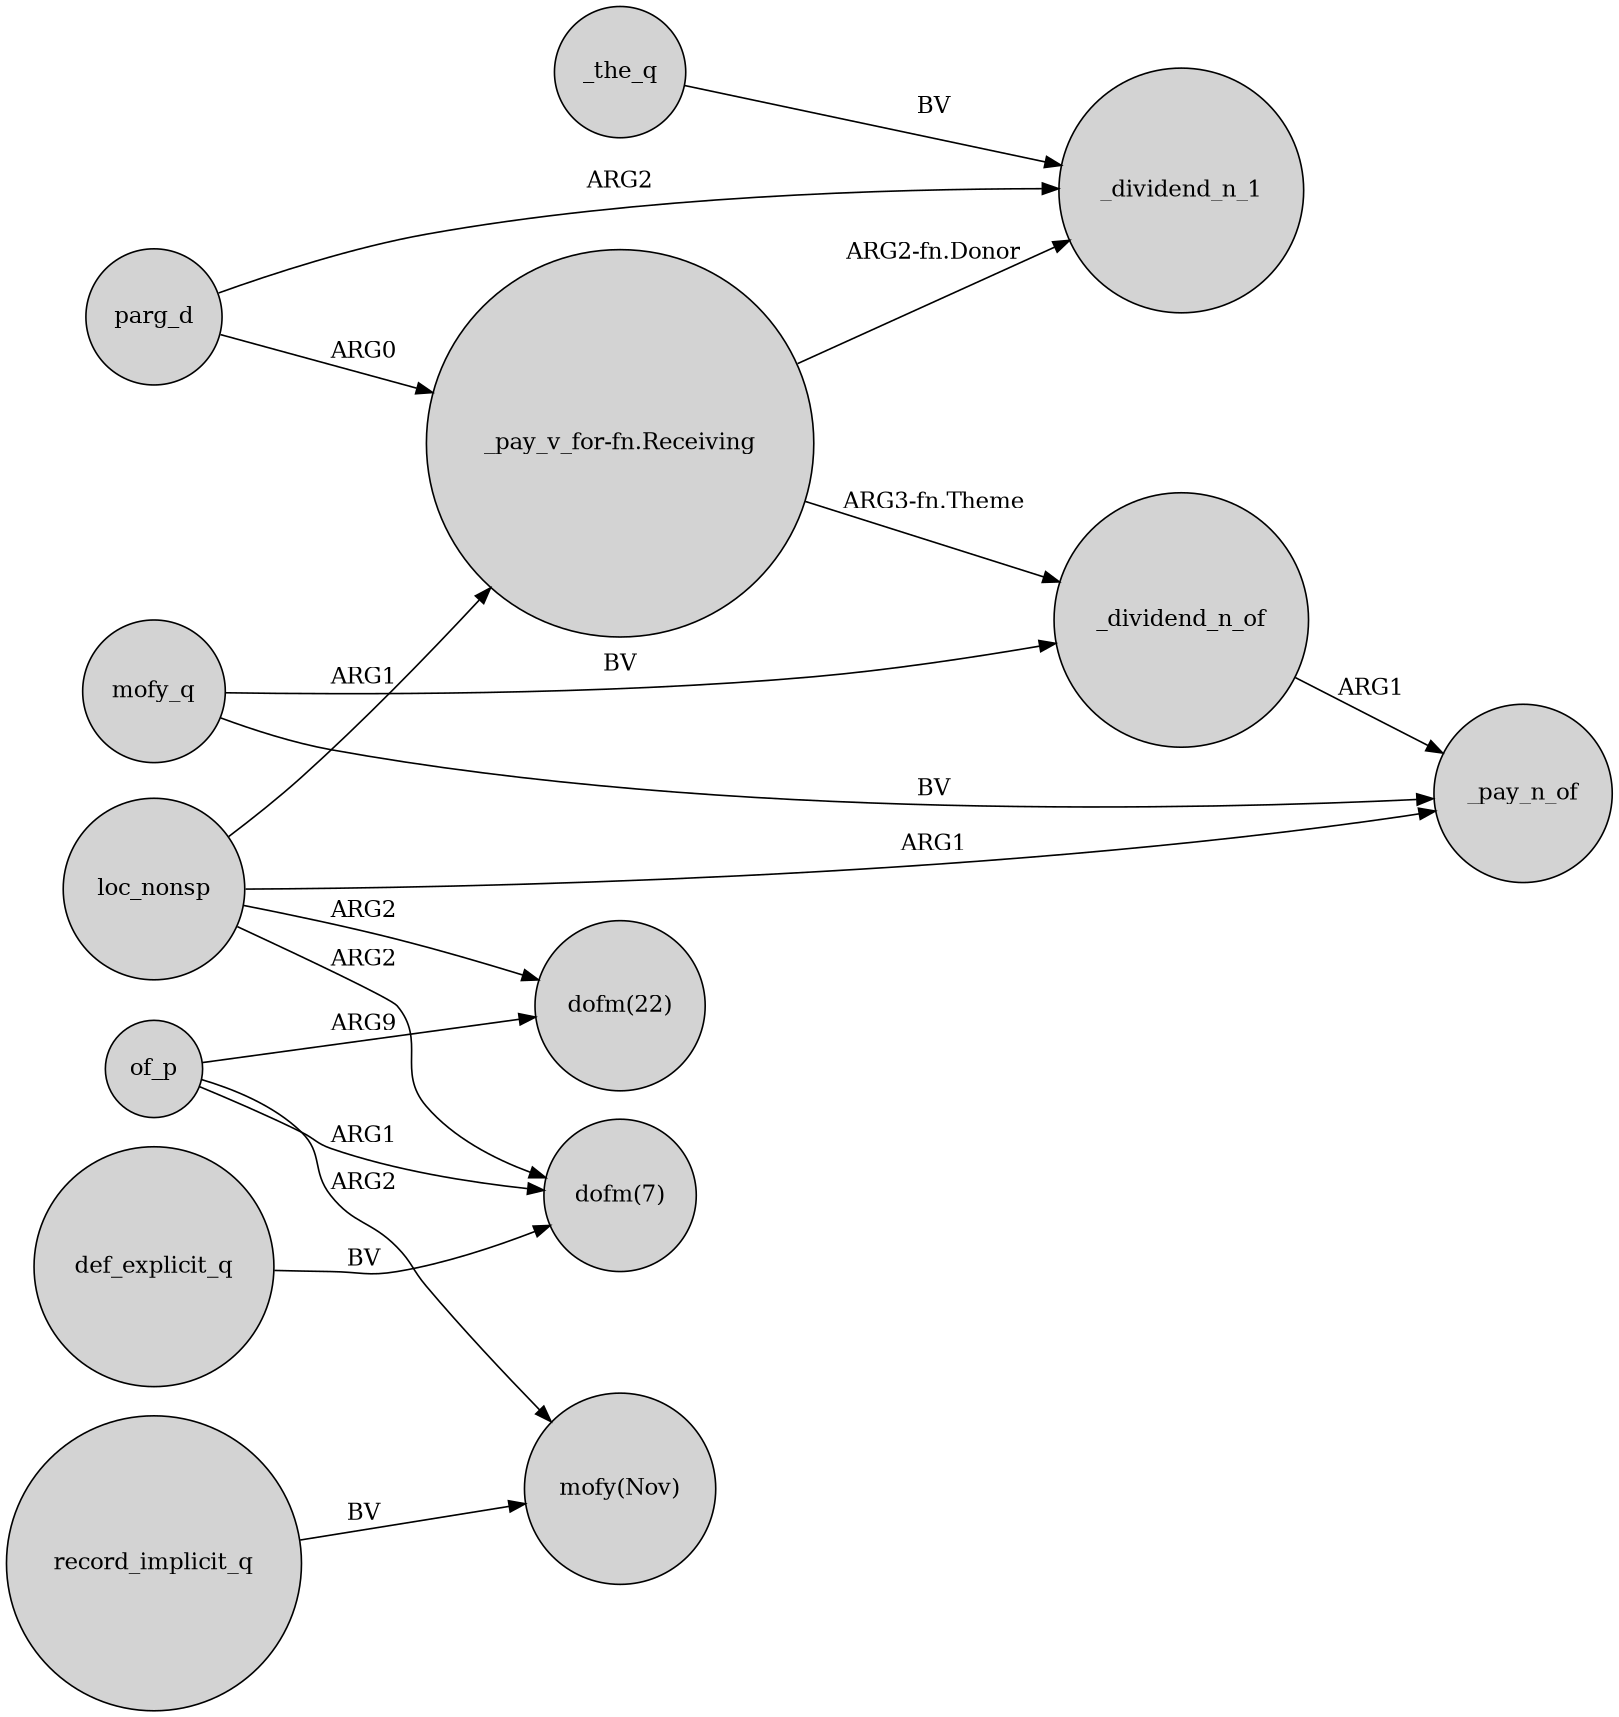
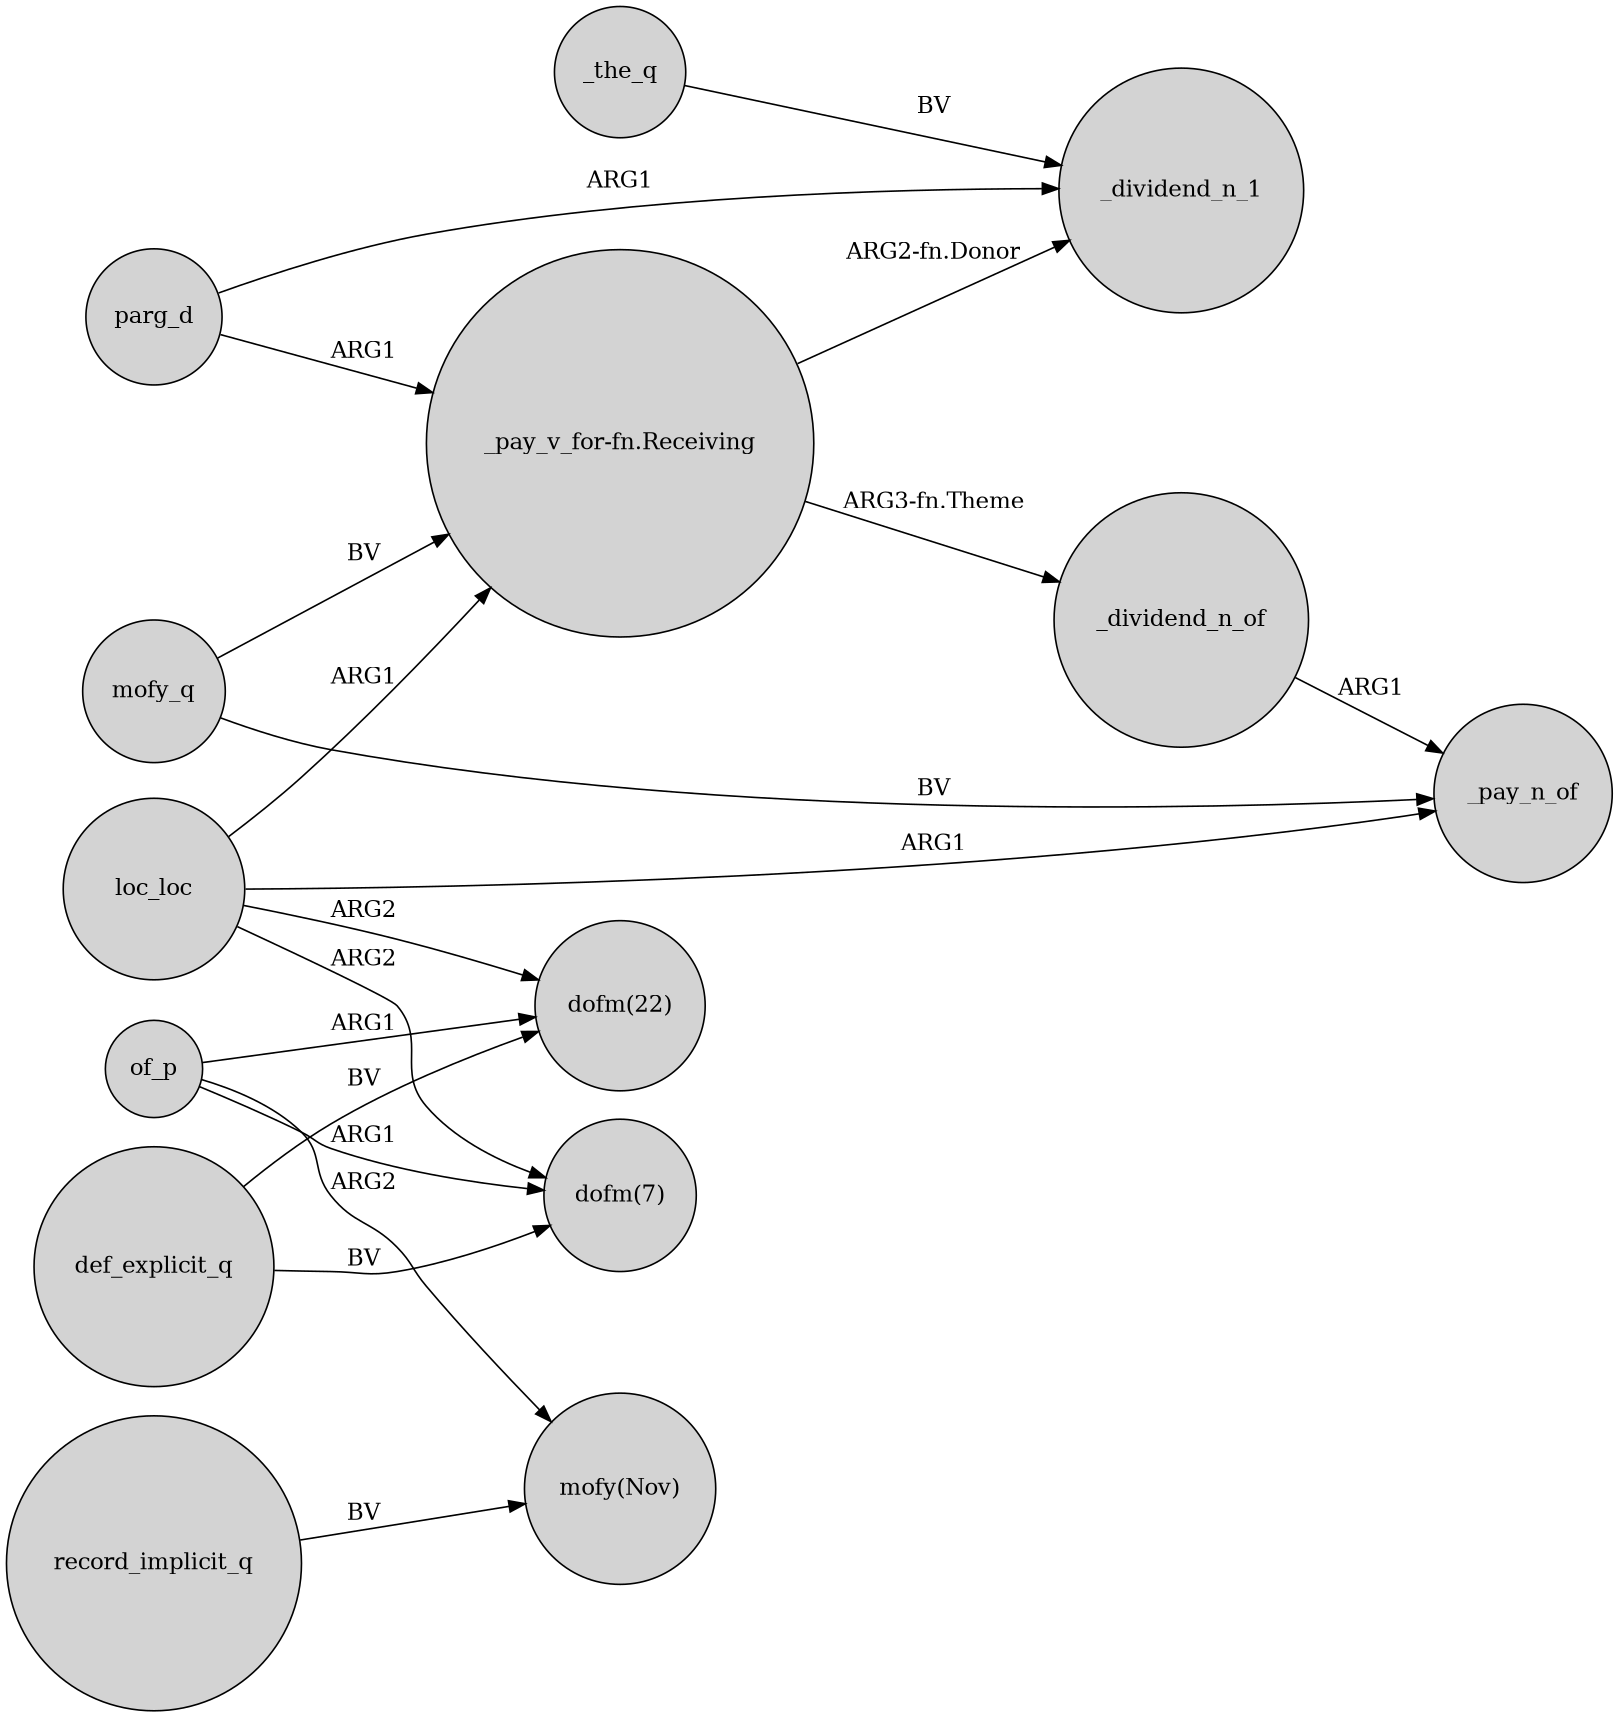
edge "parg_d" -> "_dividend_n_1": label "ARG2" -> "ARG1"
edge "parg_d" -> "_pay_v_for-fn.Receiving": label "ARG0" -> "ARG1"
edge "mofy_q" -> "_dividend_n_of": now "mofy_q" -> "_pay_v_for-fn.Receiving"
node "loc_nonsp": label "loc_nonsp" -> "loc_loc"
edge "of_p" -> "dofm(22)": label "ARG9" -> "ARG1"
edge "def_explicit_q" -> "dofm(22)": added, label "BV"
